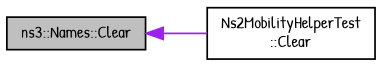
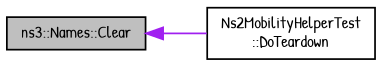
node "Ns2MobilityHelperTest ::Clear": label "Ns2MobilityHelperTest ::Clear" -> "Ns2MobilityHelperTest ::DoTeardown"
